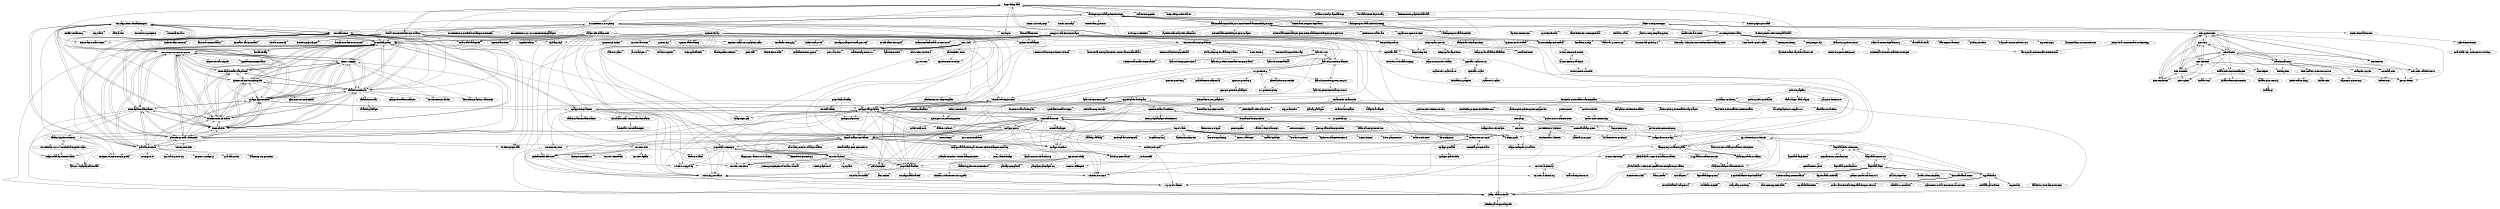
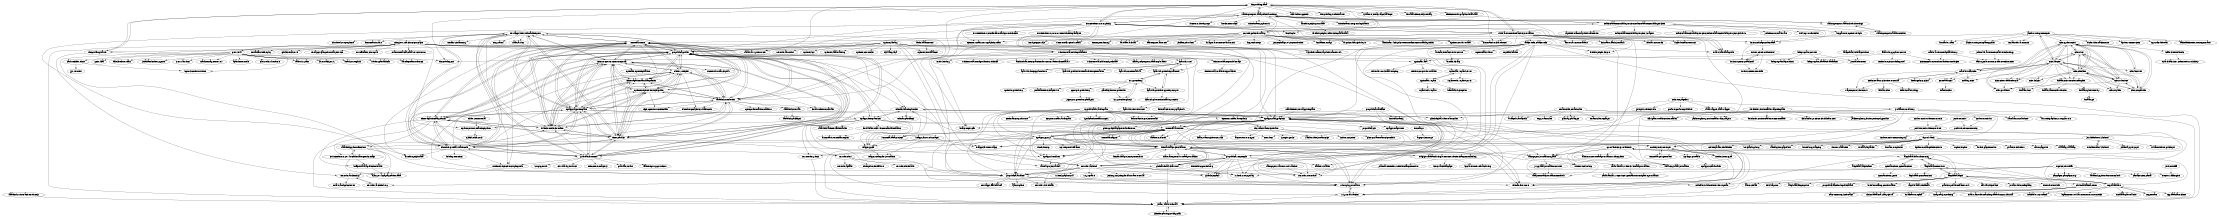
edge "wbkd/awesome-interactive-journalism" -> "idyll-lang/idyll": now "wbkd/awesome-interactive-journalism" -> "dataproofer/Dataproofer"
